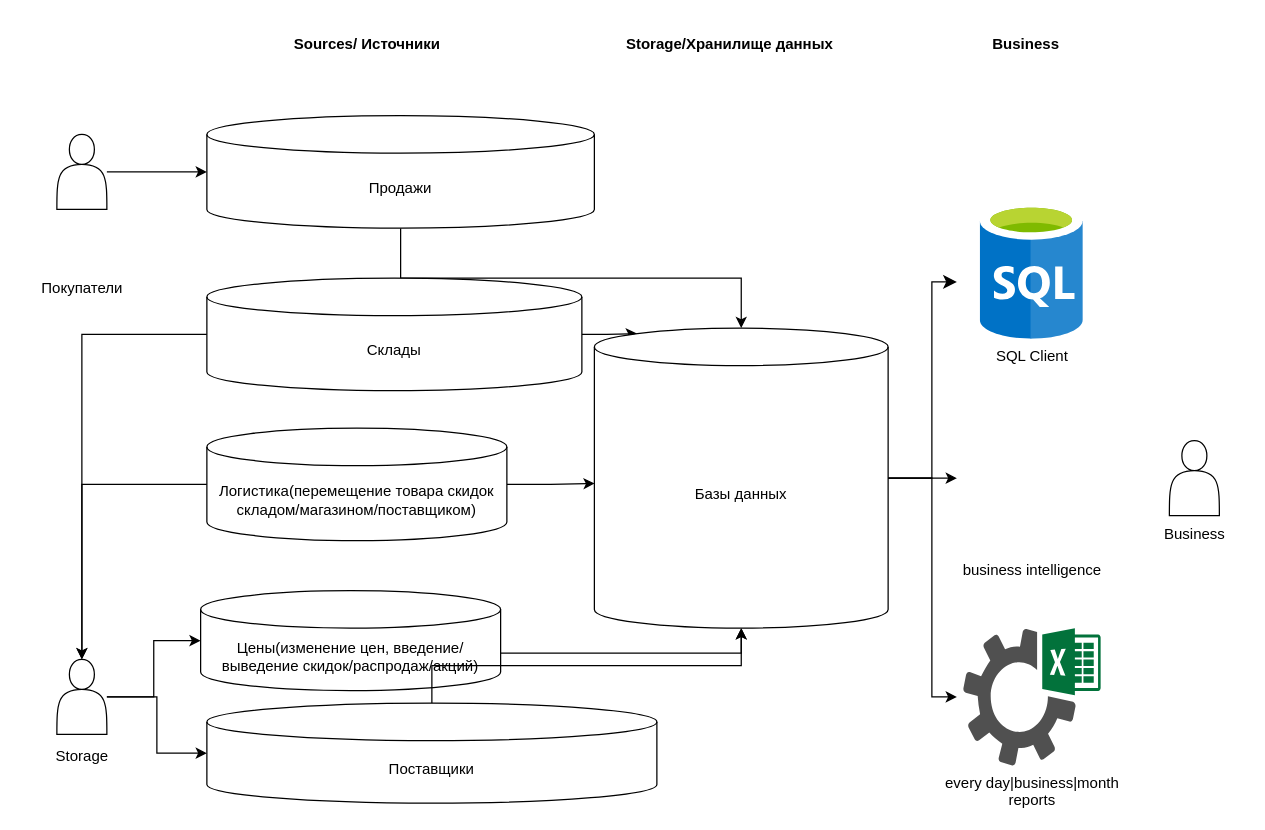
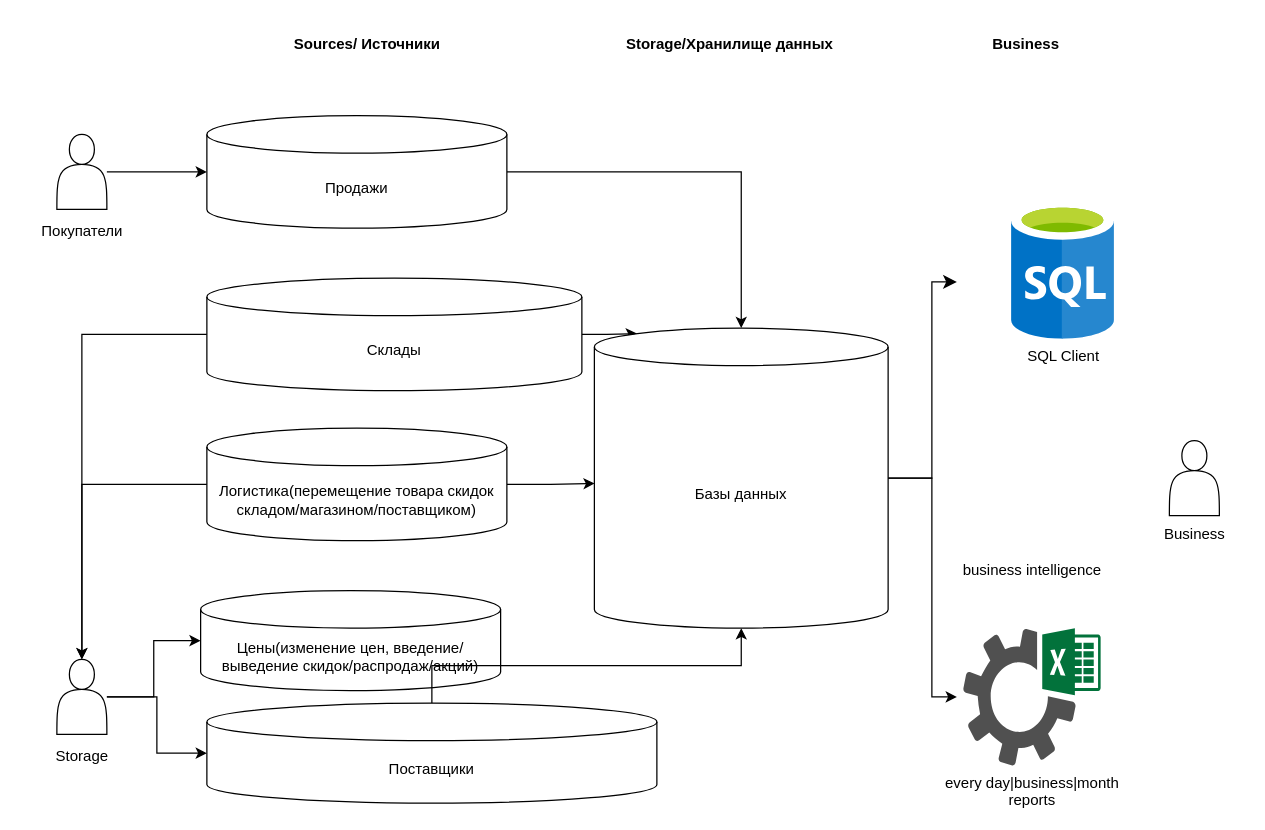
node "Продажи": size 388x113 -> 300x113
node "SQL Client": moved (1032, 271) -> (1063, 271)
node "Покупатели": moved (82, 288) -> (82, 232)
edge "Базы данных" -> "business intelligence": removed
edge "Цены(изменение цен, введение/выведение скидок/распродаж/акций)" -> "Базы данных": removed
